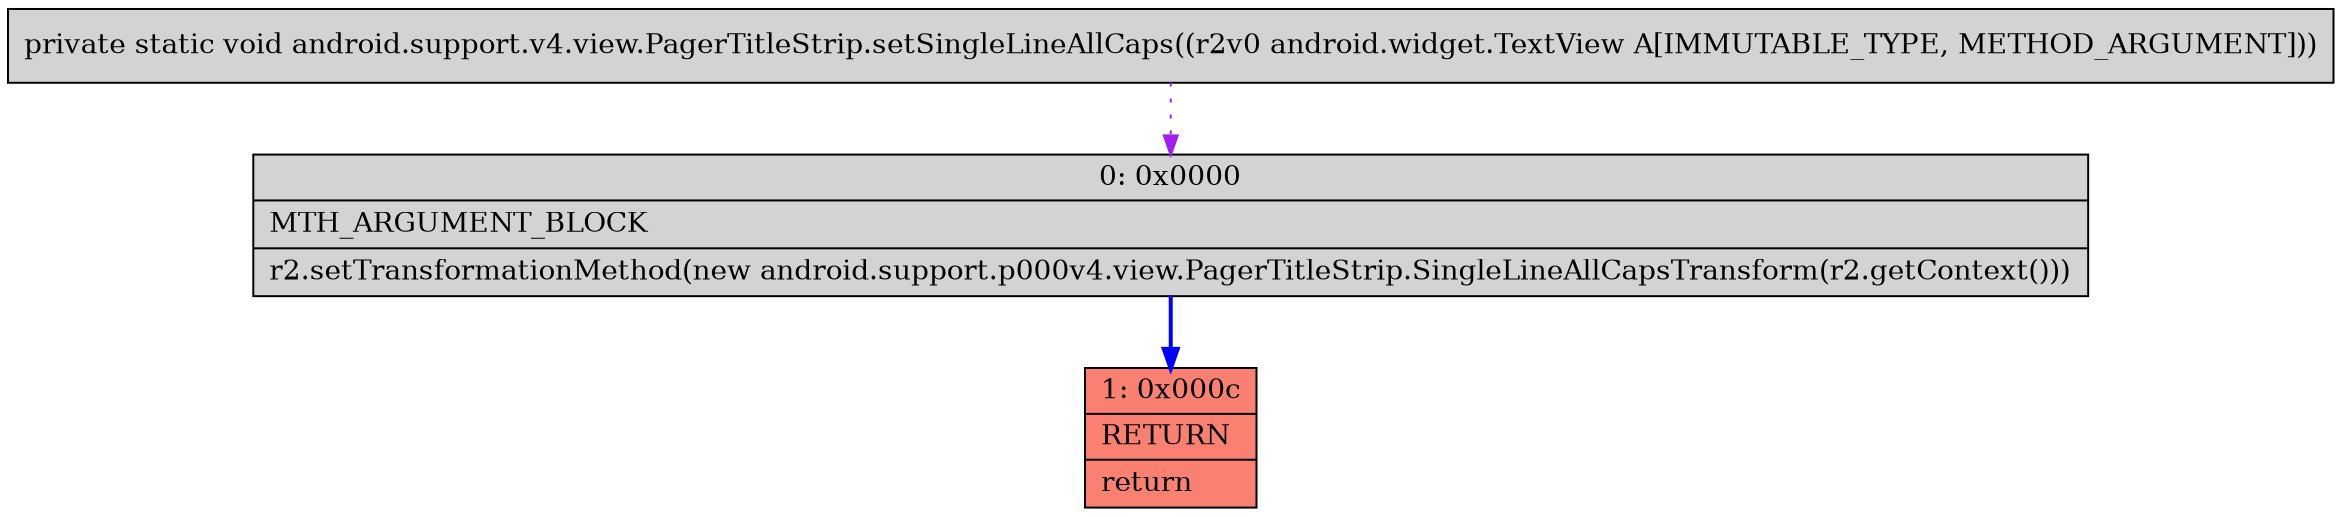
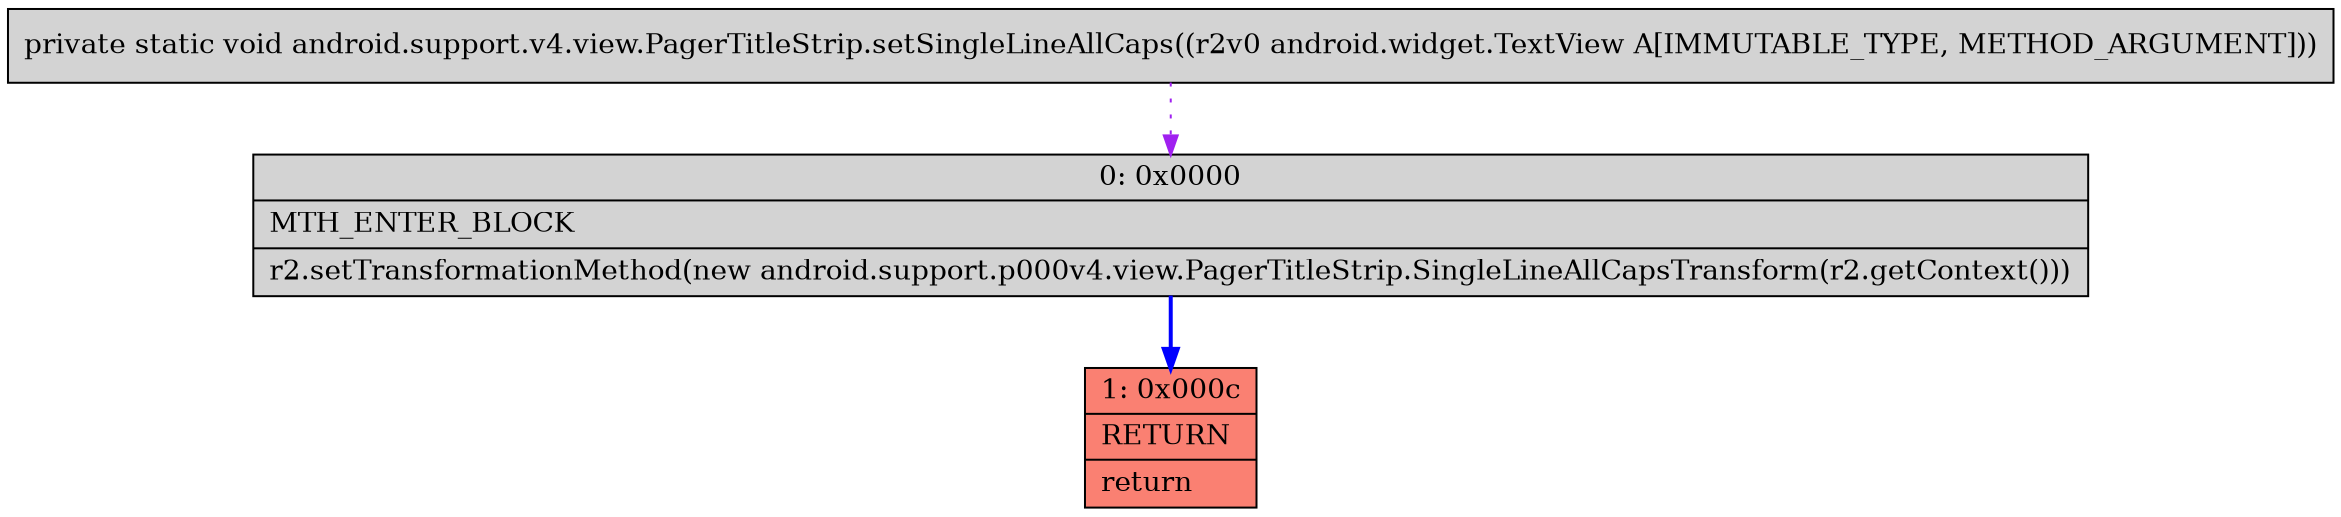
node "0: 0x0000": text "MTH_ARGUMENT_BLOCK" -> "MTH_ENTER_BLOCK"
